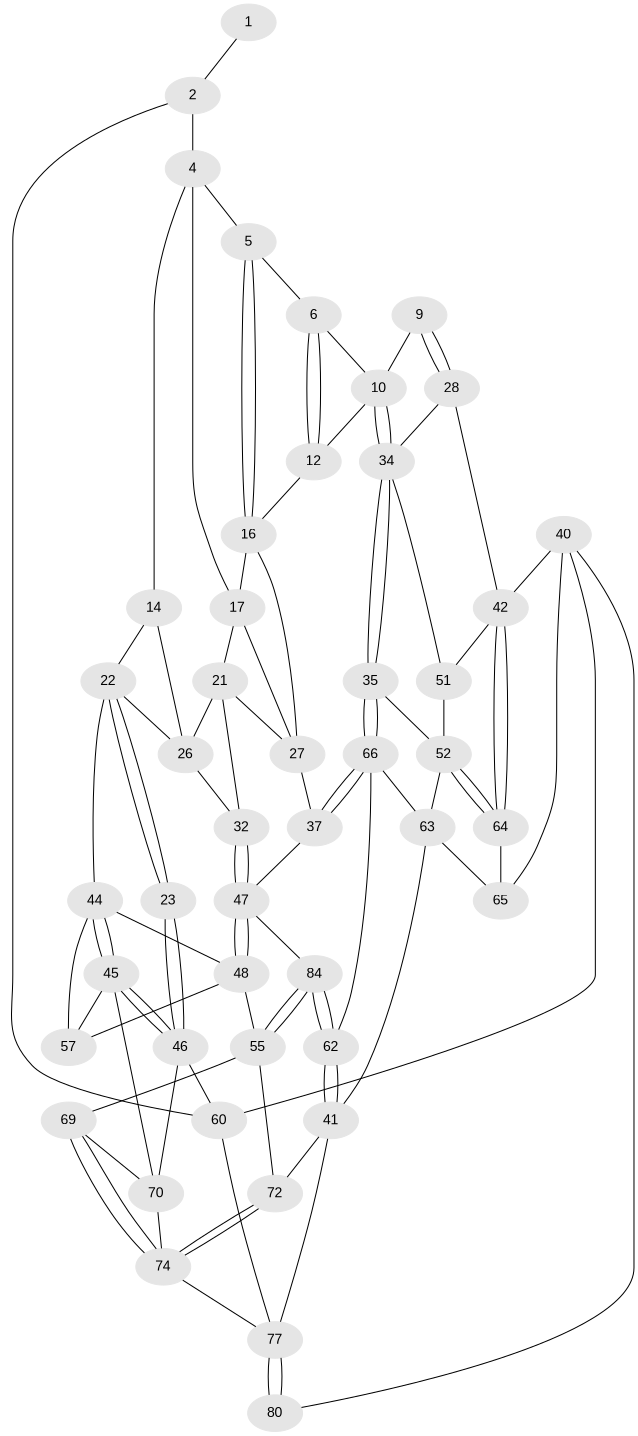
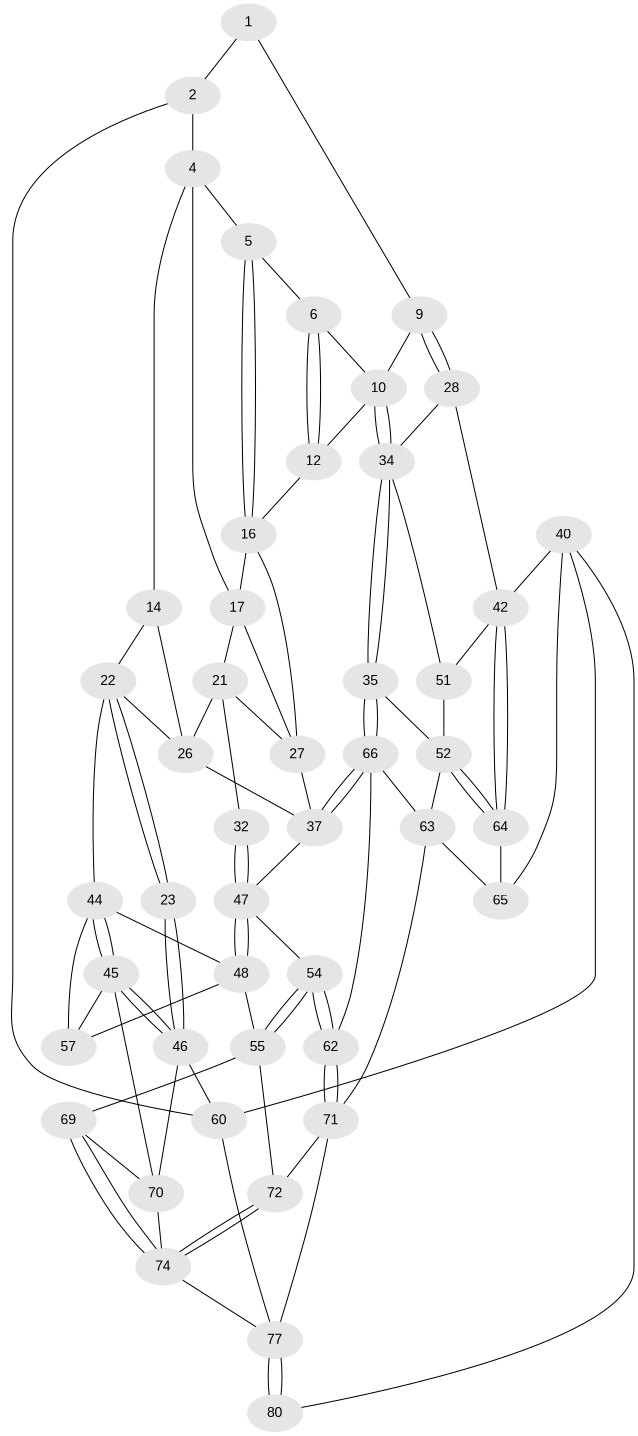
edge "1" -- "9": added
edge "26" -- "32": now "26" -- "37"
node "84": label "84" -> "54"
node "41": label "41" -> "71"
